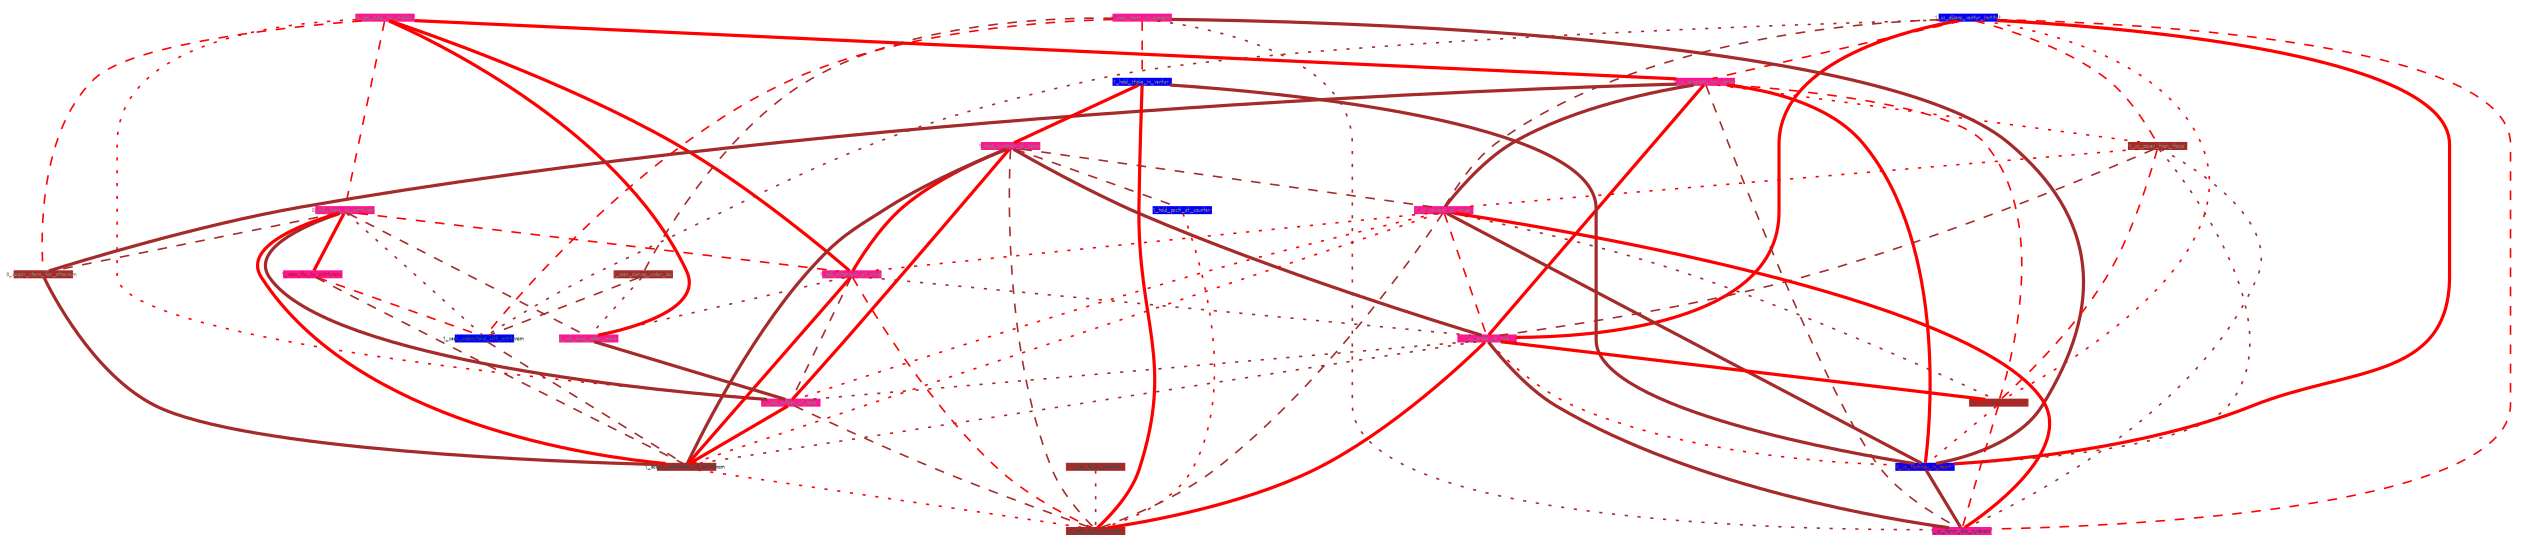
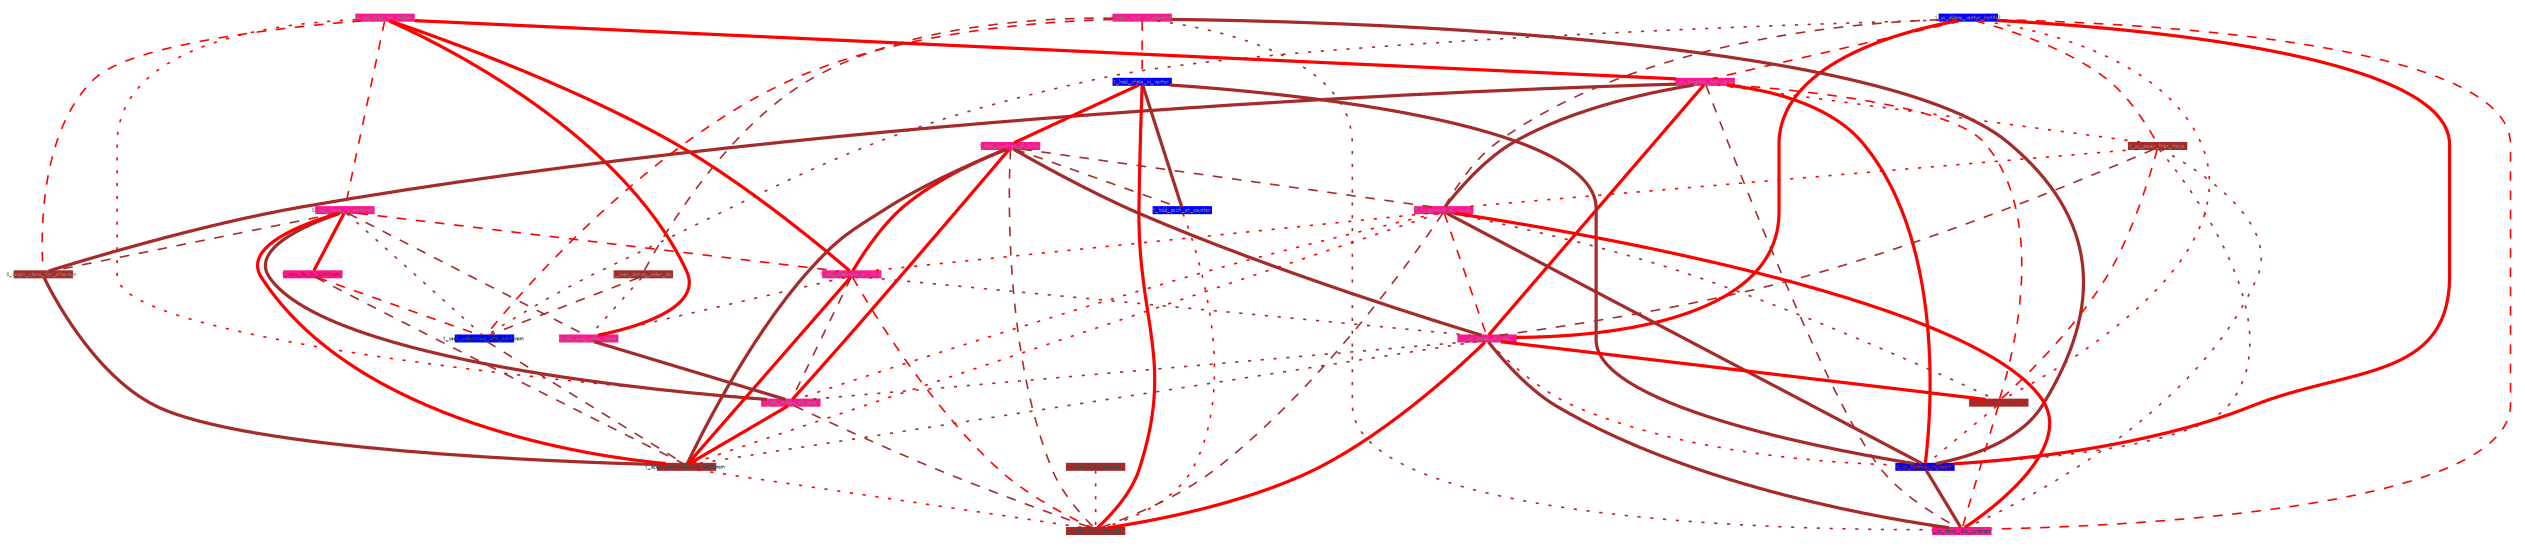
edge "1_hold_stake_in_ventur" -- "1_hold_posit_at_counter": added
